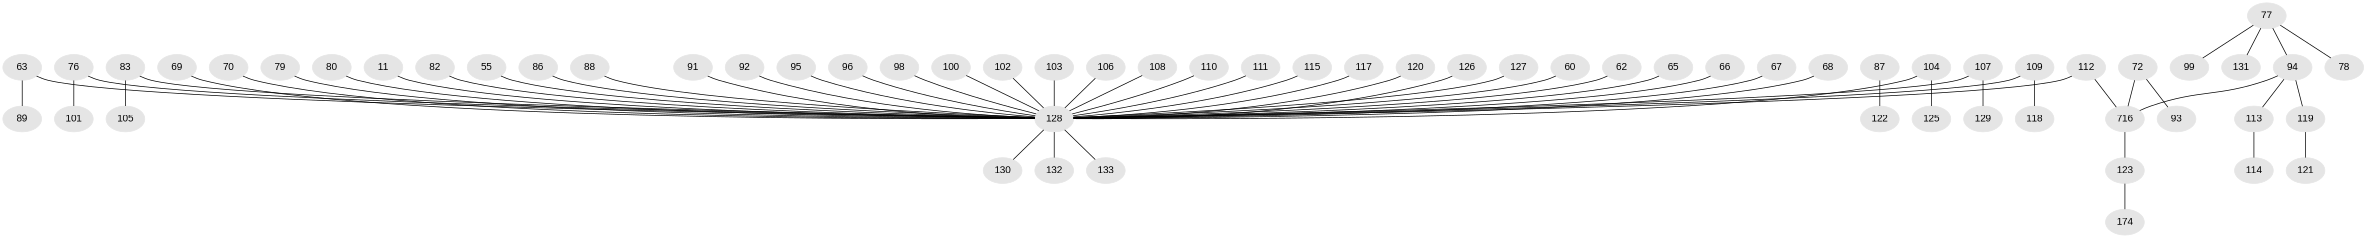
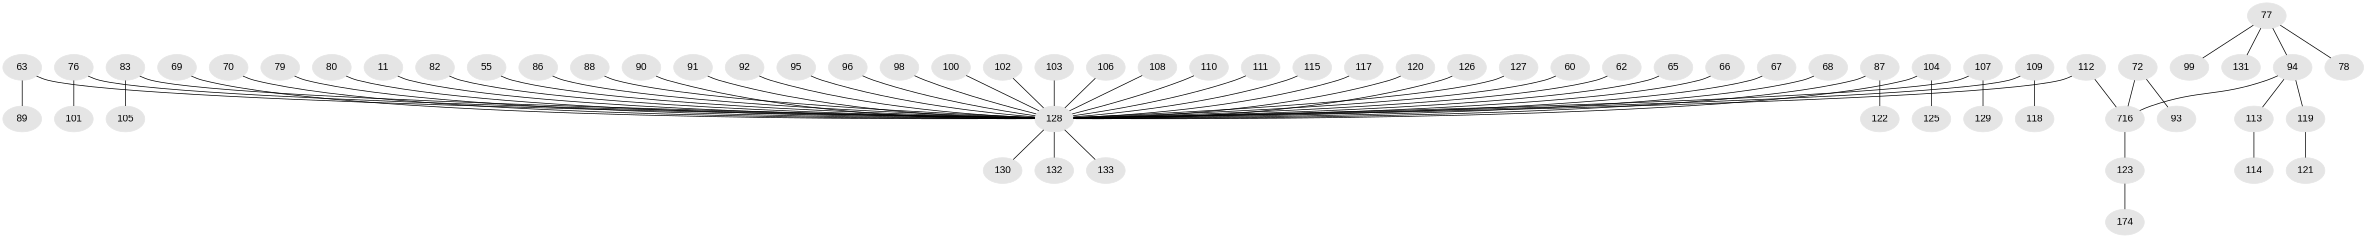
node "90": added
edge "87" -- "128": added
